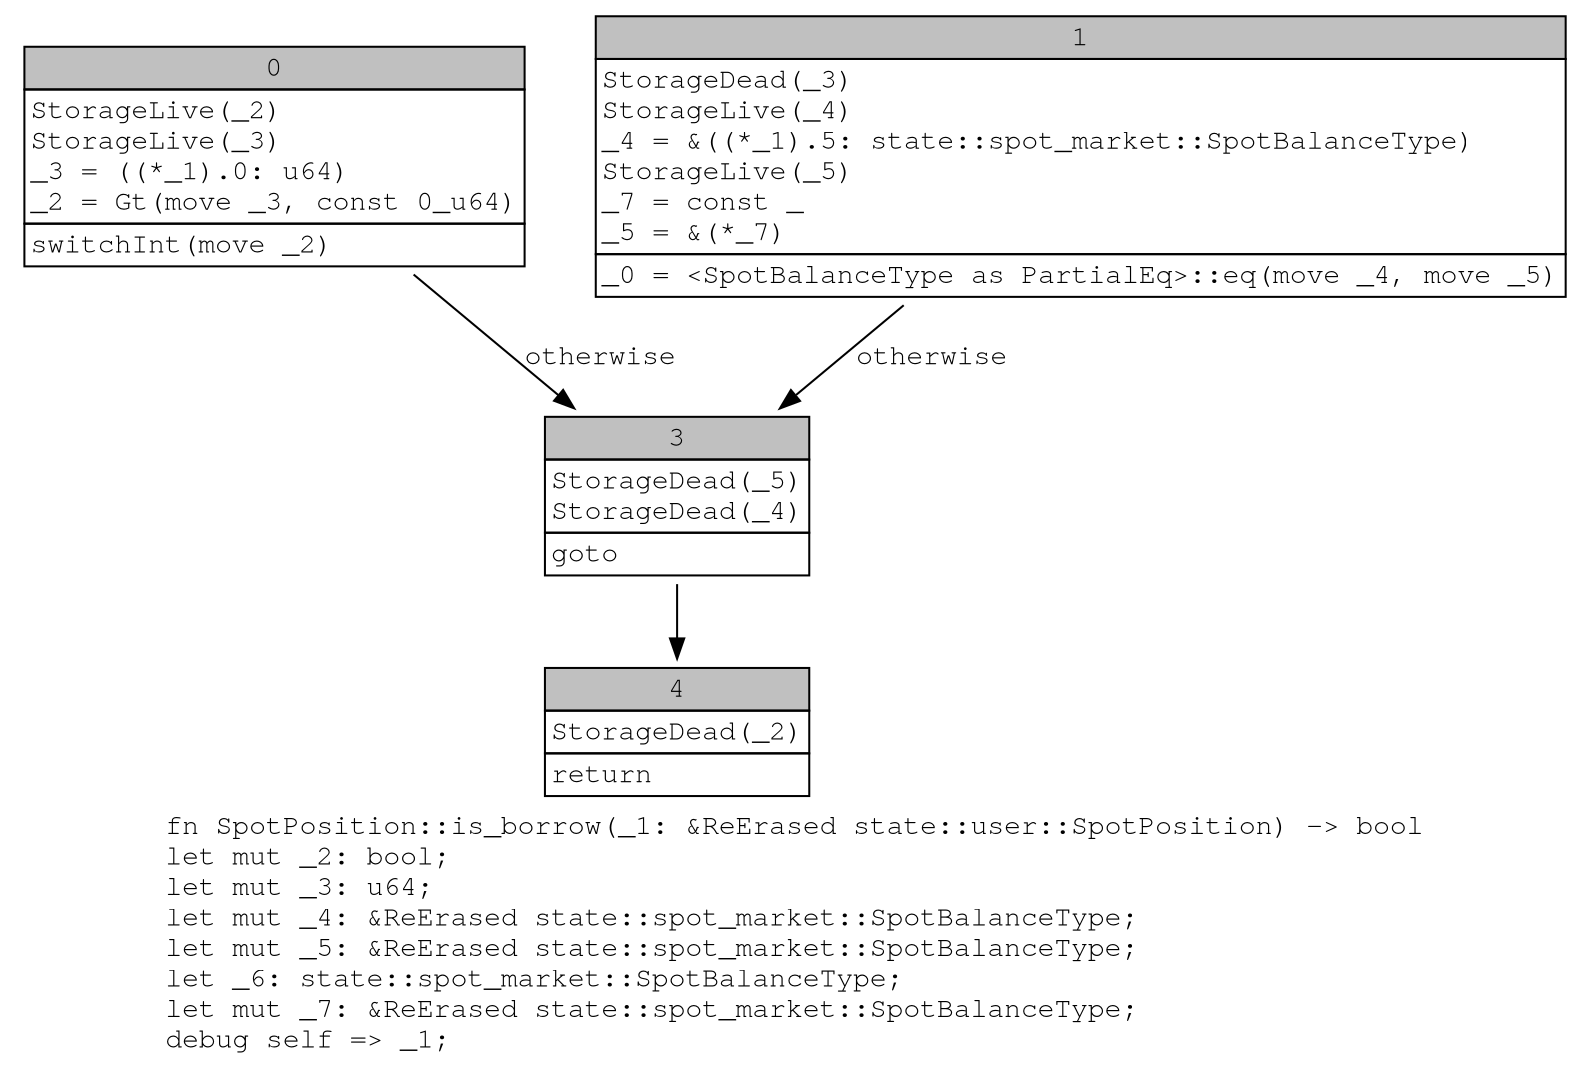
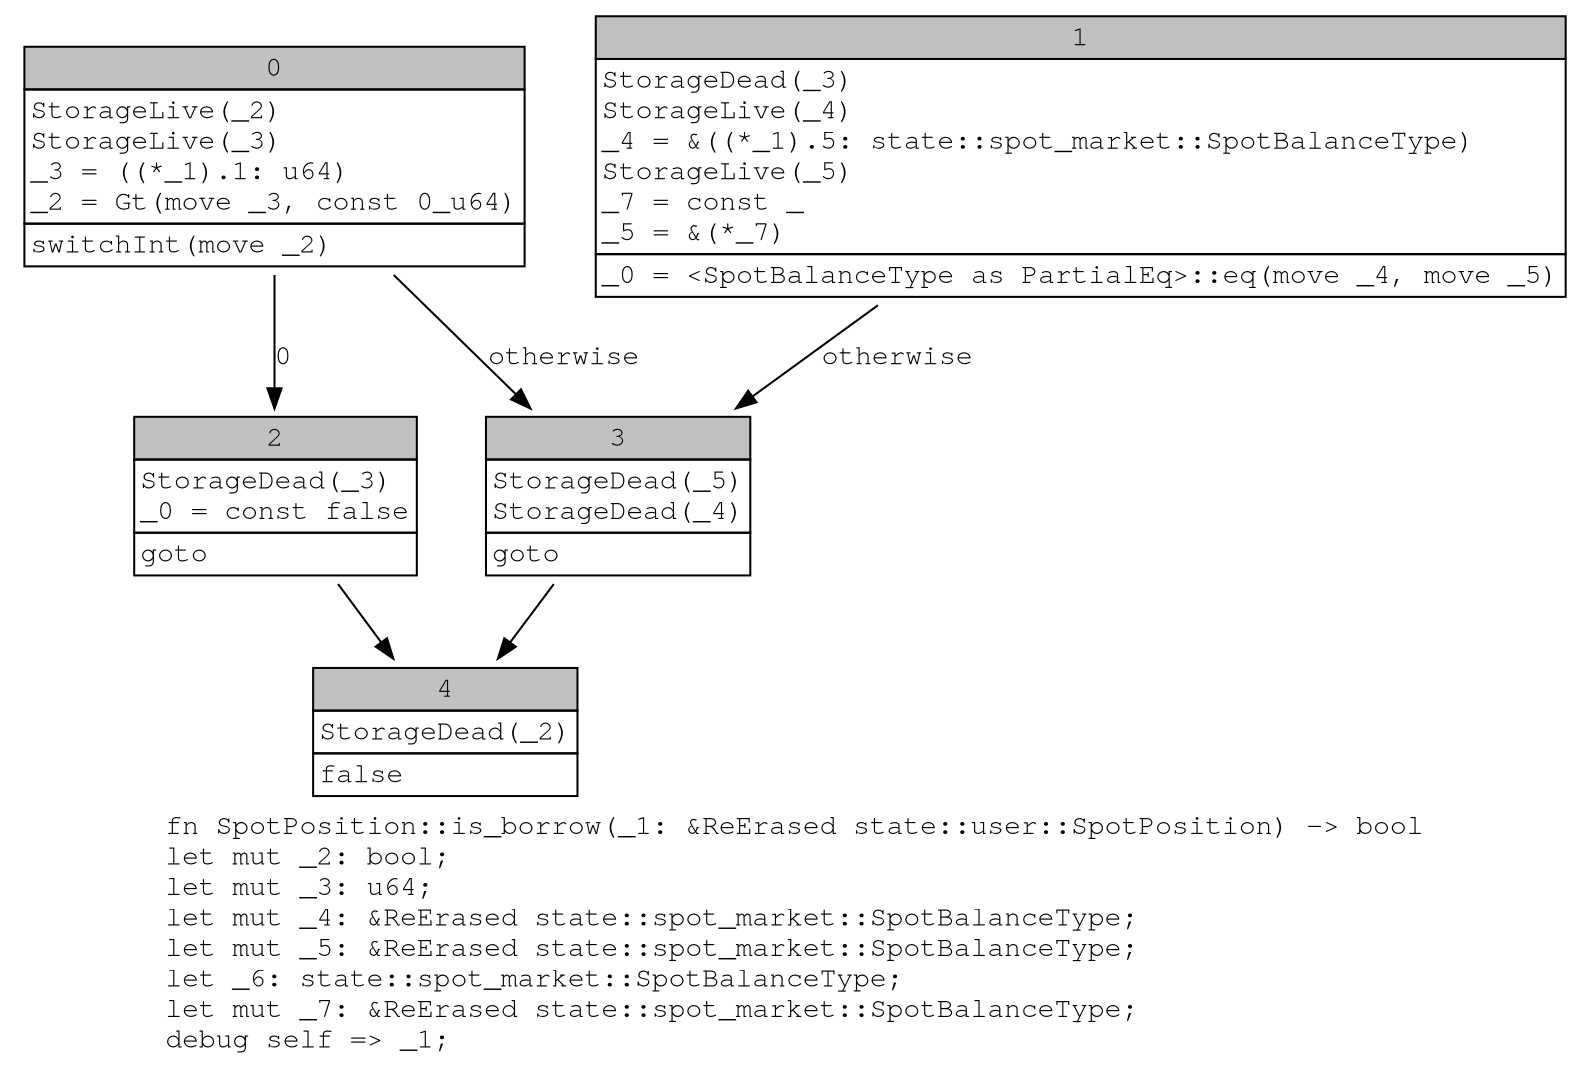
node "0": text "_3 = ((*_1).0: u64)" -> "_3 = ((*_1).1: u64)"
node "2": added
node "4": text "return" -> "false"
